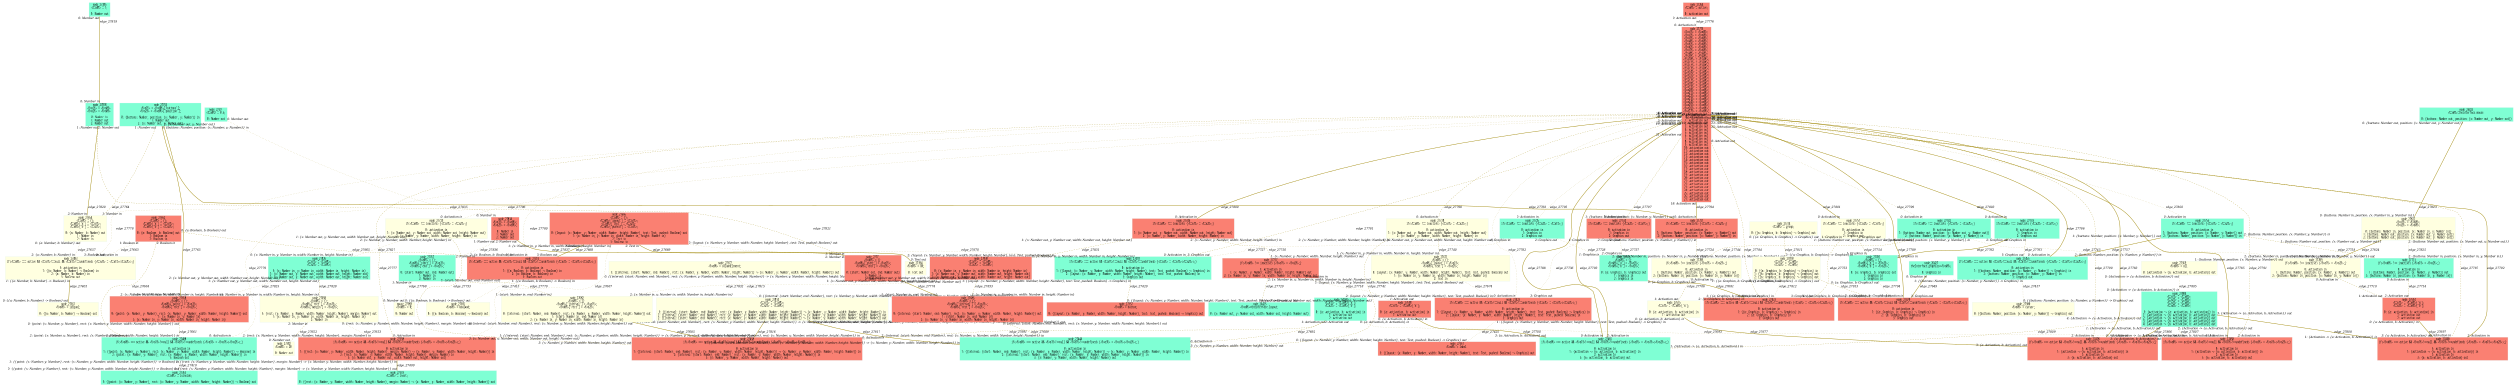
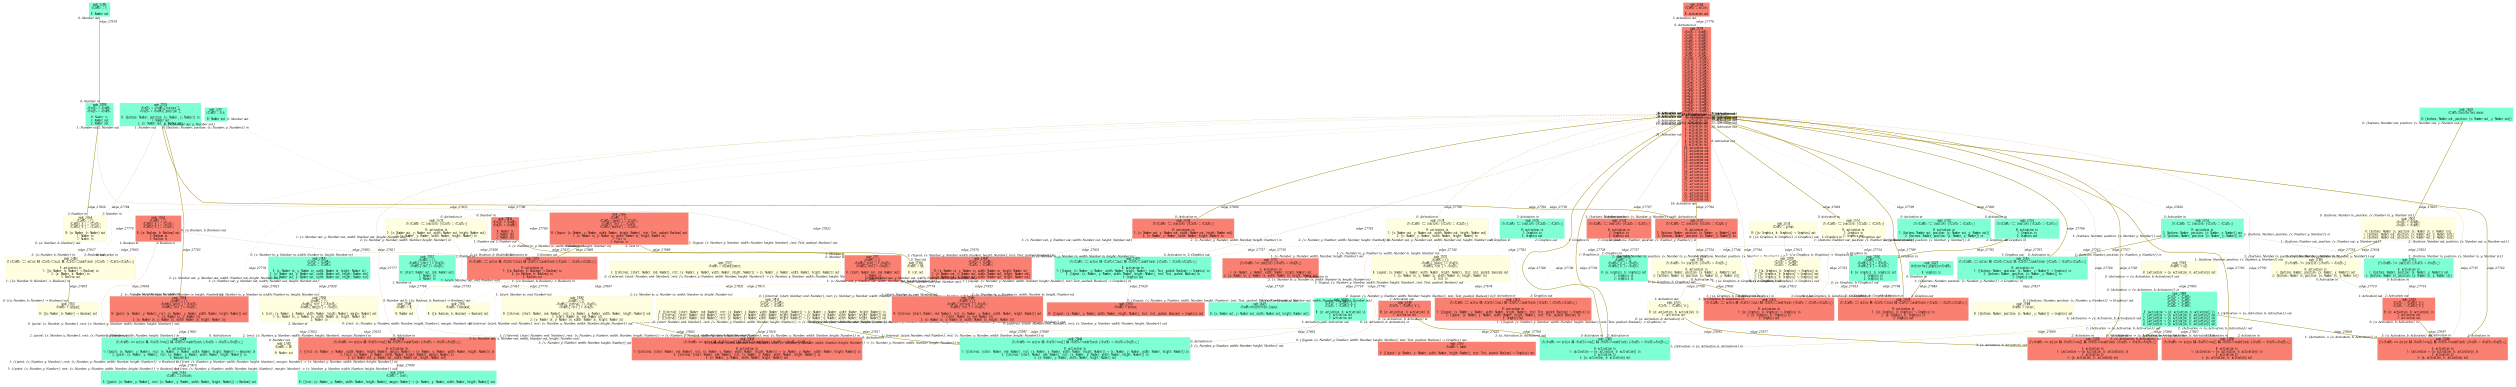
node "mouse_27389 <%=a0%> = 0; 0: Number out": label "mouse_27389 <%=a0%> = 0; 0: Number out" -> "node_27389 <%=a0%> = 0; 0: Number out"
